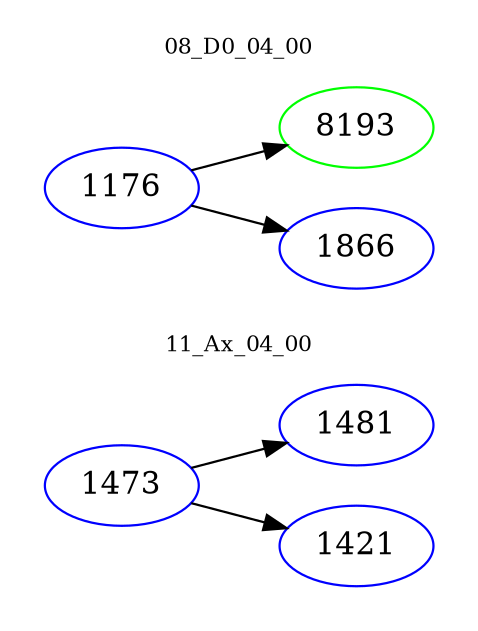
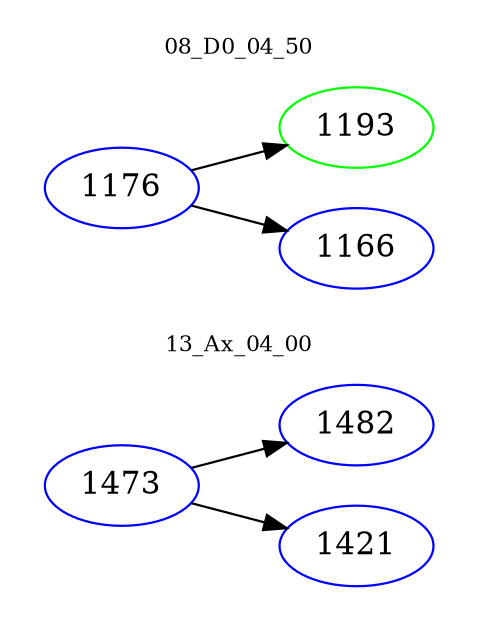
cluster "08_D0_04_00": label "08_D0_04_00" -> "08_D0_04_50"
node "8193": label "8193" -> "1193"
node "1866": label "1866" -> "1166"
cluster "11_Ax_04_00": label "11_Ax_04_00" -> "13_Ax_04_00"
node "1481": label "1481" -> "1482"
